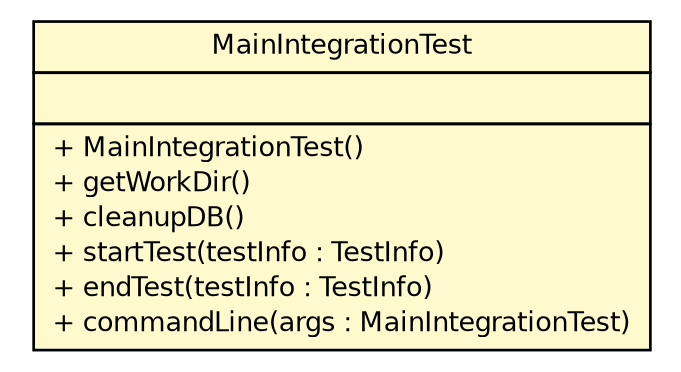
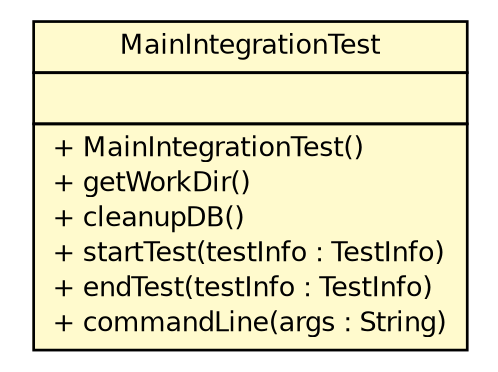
node "MainIntegrationTest": text "+ commandLine(args : MainIntegrationTest)" -> "+ commandLine(args : String)"
